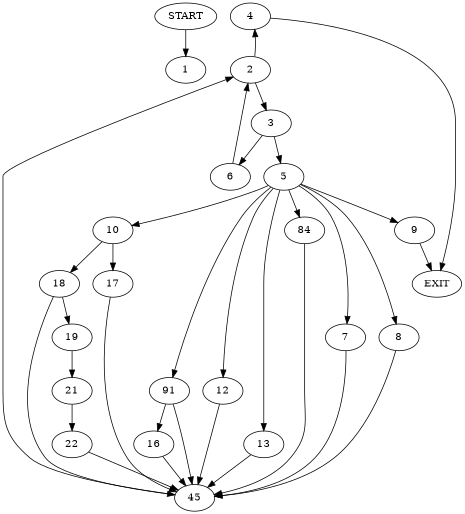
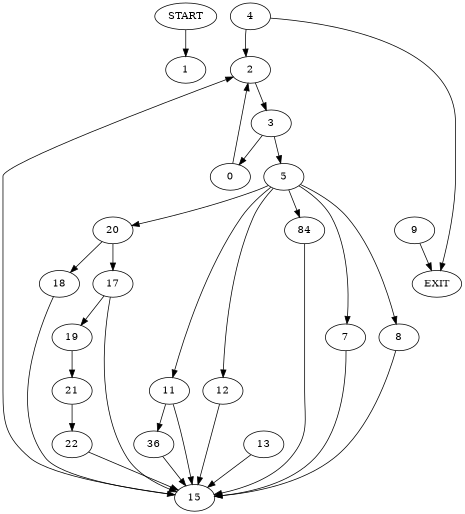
edge "2" -> "4": reversed
node "6": label "6" -> "0"
edge "5" -> "9": removed
node "10": label "10" -> "20"
edge "5" -> "13": removed
edge "18" -> "19": now "17" -> "19"
node "91": label "91" -> "11"
node "16": label "16" -> "36"
node "45": label "45" -> "15"
